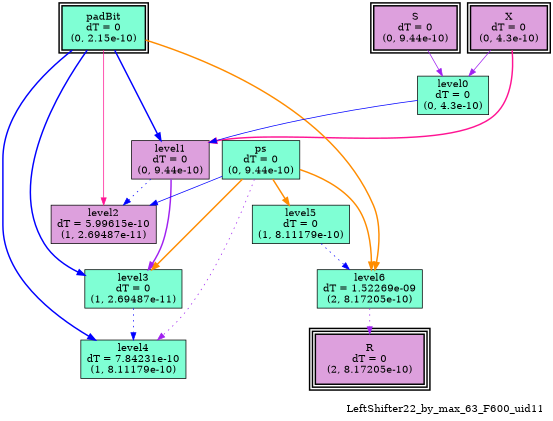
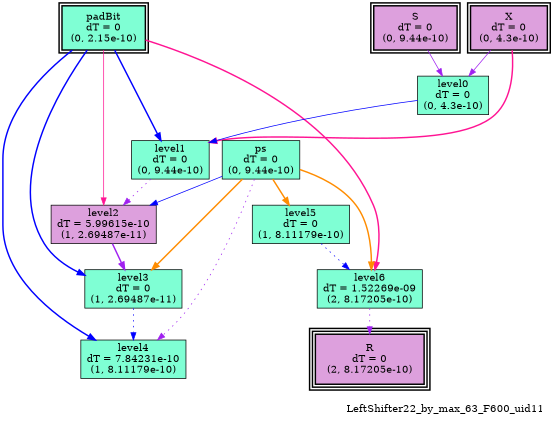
edge "padBit dT = 0 (0, 2.15e-10)" -> "level6 dT = 1.52269e-09 (2, 8.17205e-10)": color darkorange -> deeppink
node "level1 dT = 0 (0, 9.44e-10)": fillcolor plum -> aquamarine
edge "level1 dT = 0 (0, 9.44e-10)" -> "level2 dT = 5.99615e-10 (1, 2.69487e-11)": color blue -> purple
edge "level1 dT = 0 (0, 9.44e-10)" -> "level3 dT = 0 (1, 2.69487e-11)": now "level2 dT = 5.99615e-10 (1, 2.69487e-11)" -> "level3 dT = 0 (1, 2.69487e-11)"
